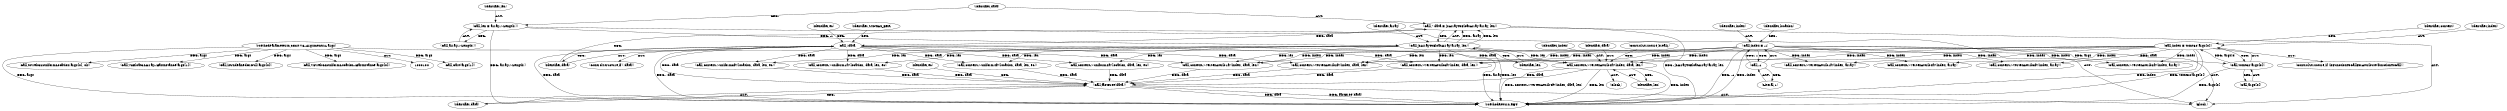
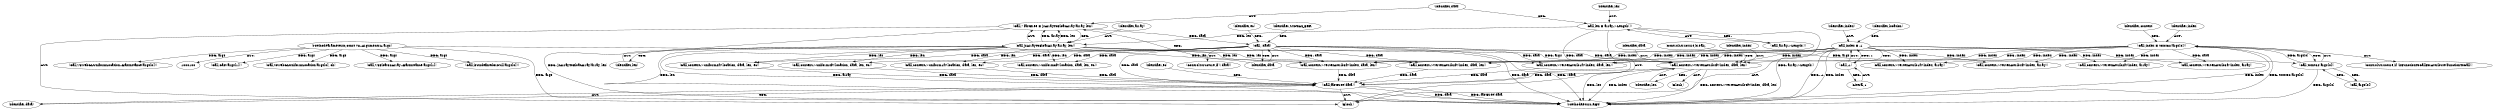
node "(Call,* data = jsArrayToFloatArray(array, len))": label "(Call,* data = jsArrayToFloatArray(array, len))" -> "(Call,* fastFree = jsArrayToFloatArray(array, len))"
edge "(Call,len = array->Length())" -> "(Call,jsArrayToFloatArray(array, len))": label "DDG: -1" -> "DDG: len"
edge "(Call,jsArrayToFloatArray(array, len))" -> "(Call,context->vertexAttrib4fv(index, data, len))": label "DDG: len" -> "DDG: args"
edge "(Call,args[0])" -> "(Call,toInt32(args[0]))": label "AST: " -> "CFG: "
edge "(Call,context->uniform3fv(location, data, len, ec))" -> "(Call,fastFree(data))": now "(Call,len = array->Length())" -> "(Call,fastFree(data))"
